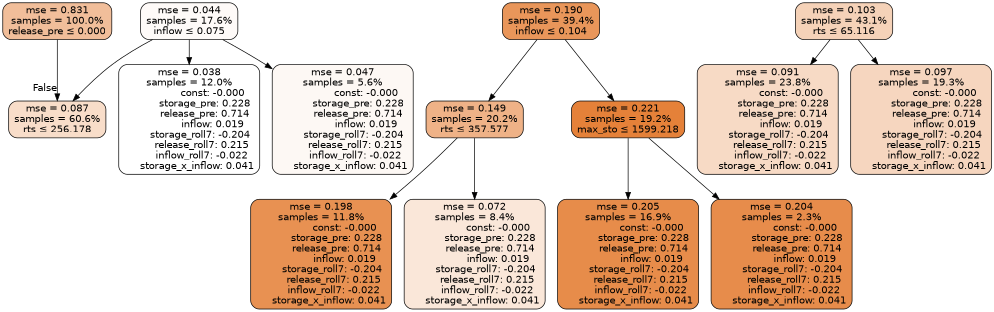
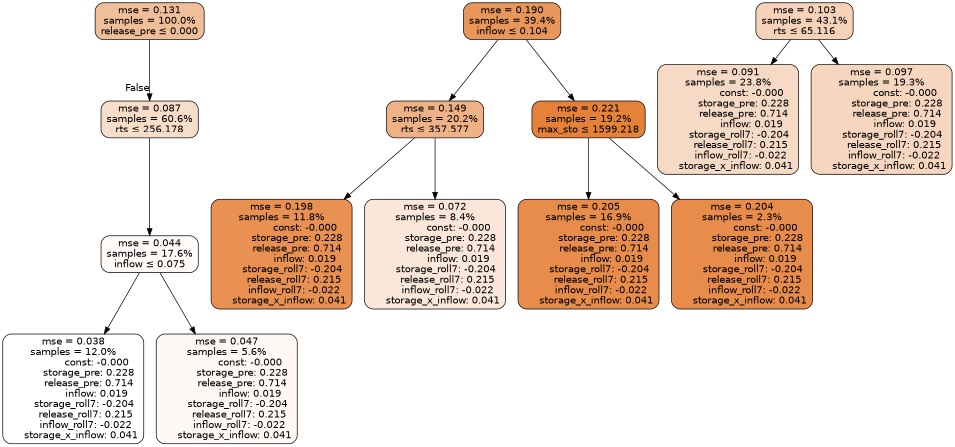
node "mse = 0.831 samples = 100.0% release_pre ≤ 0.000": label "mse = 0.831 samples = 100.0% release_pre ≤ 0.000" -> "mse = 0.131 samples = 100.0% release_pre ≤ 0.000"
edge "mse = 0.044 samples = 17.6% inflow ≤ 0.075" -> "mse = 0.087 samples = 60.6% rts ≤ 256.178": reversed
